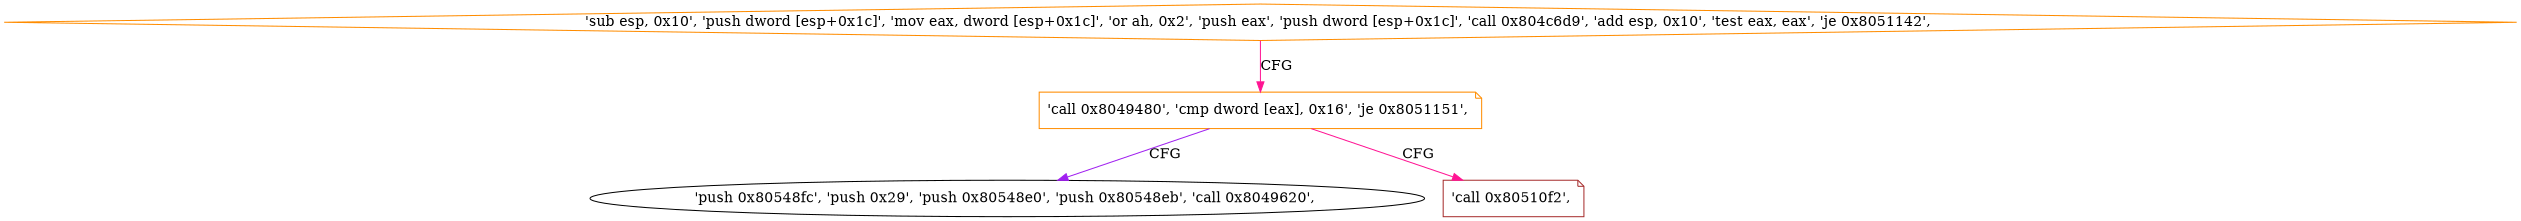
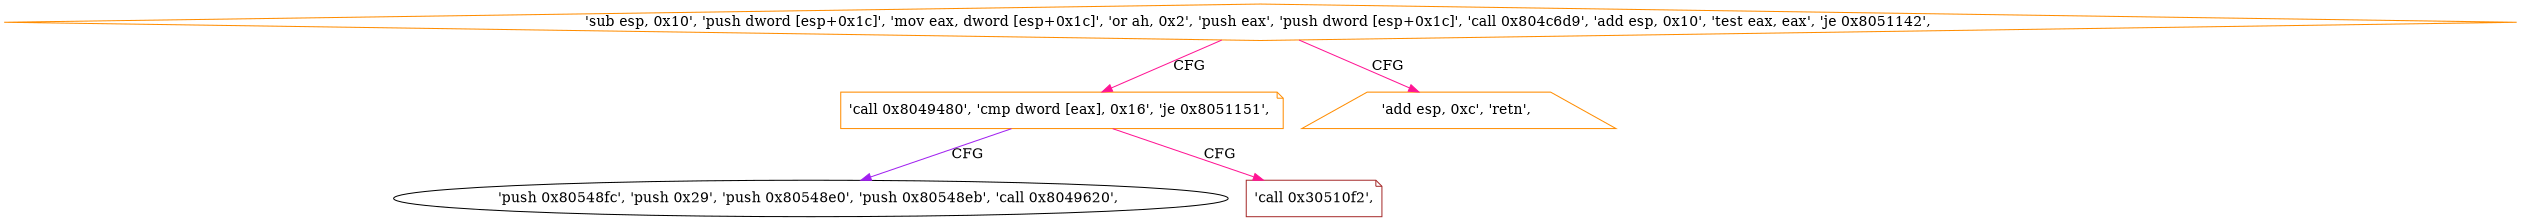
node "'add esp, 0xc', 'retn',": added
node "'call 0x80510f2',": label "'call 0x80510f2'," -> "'call 0x30510f2',"
